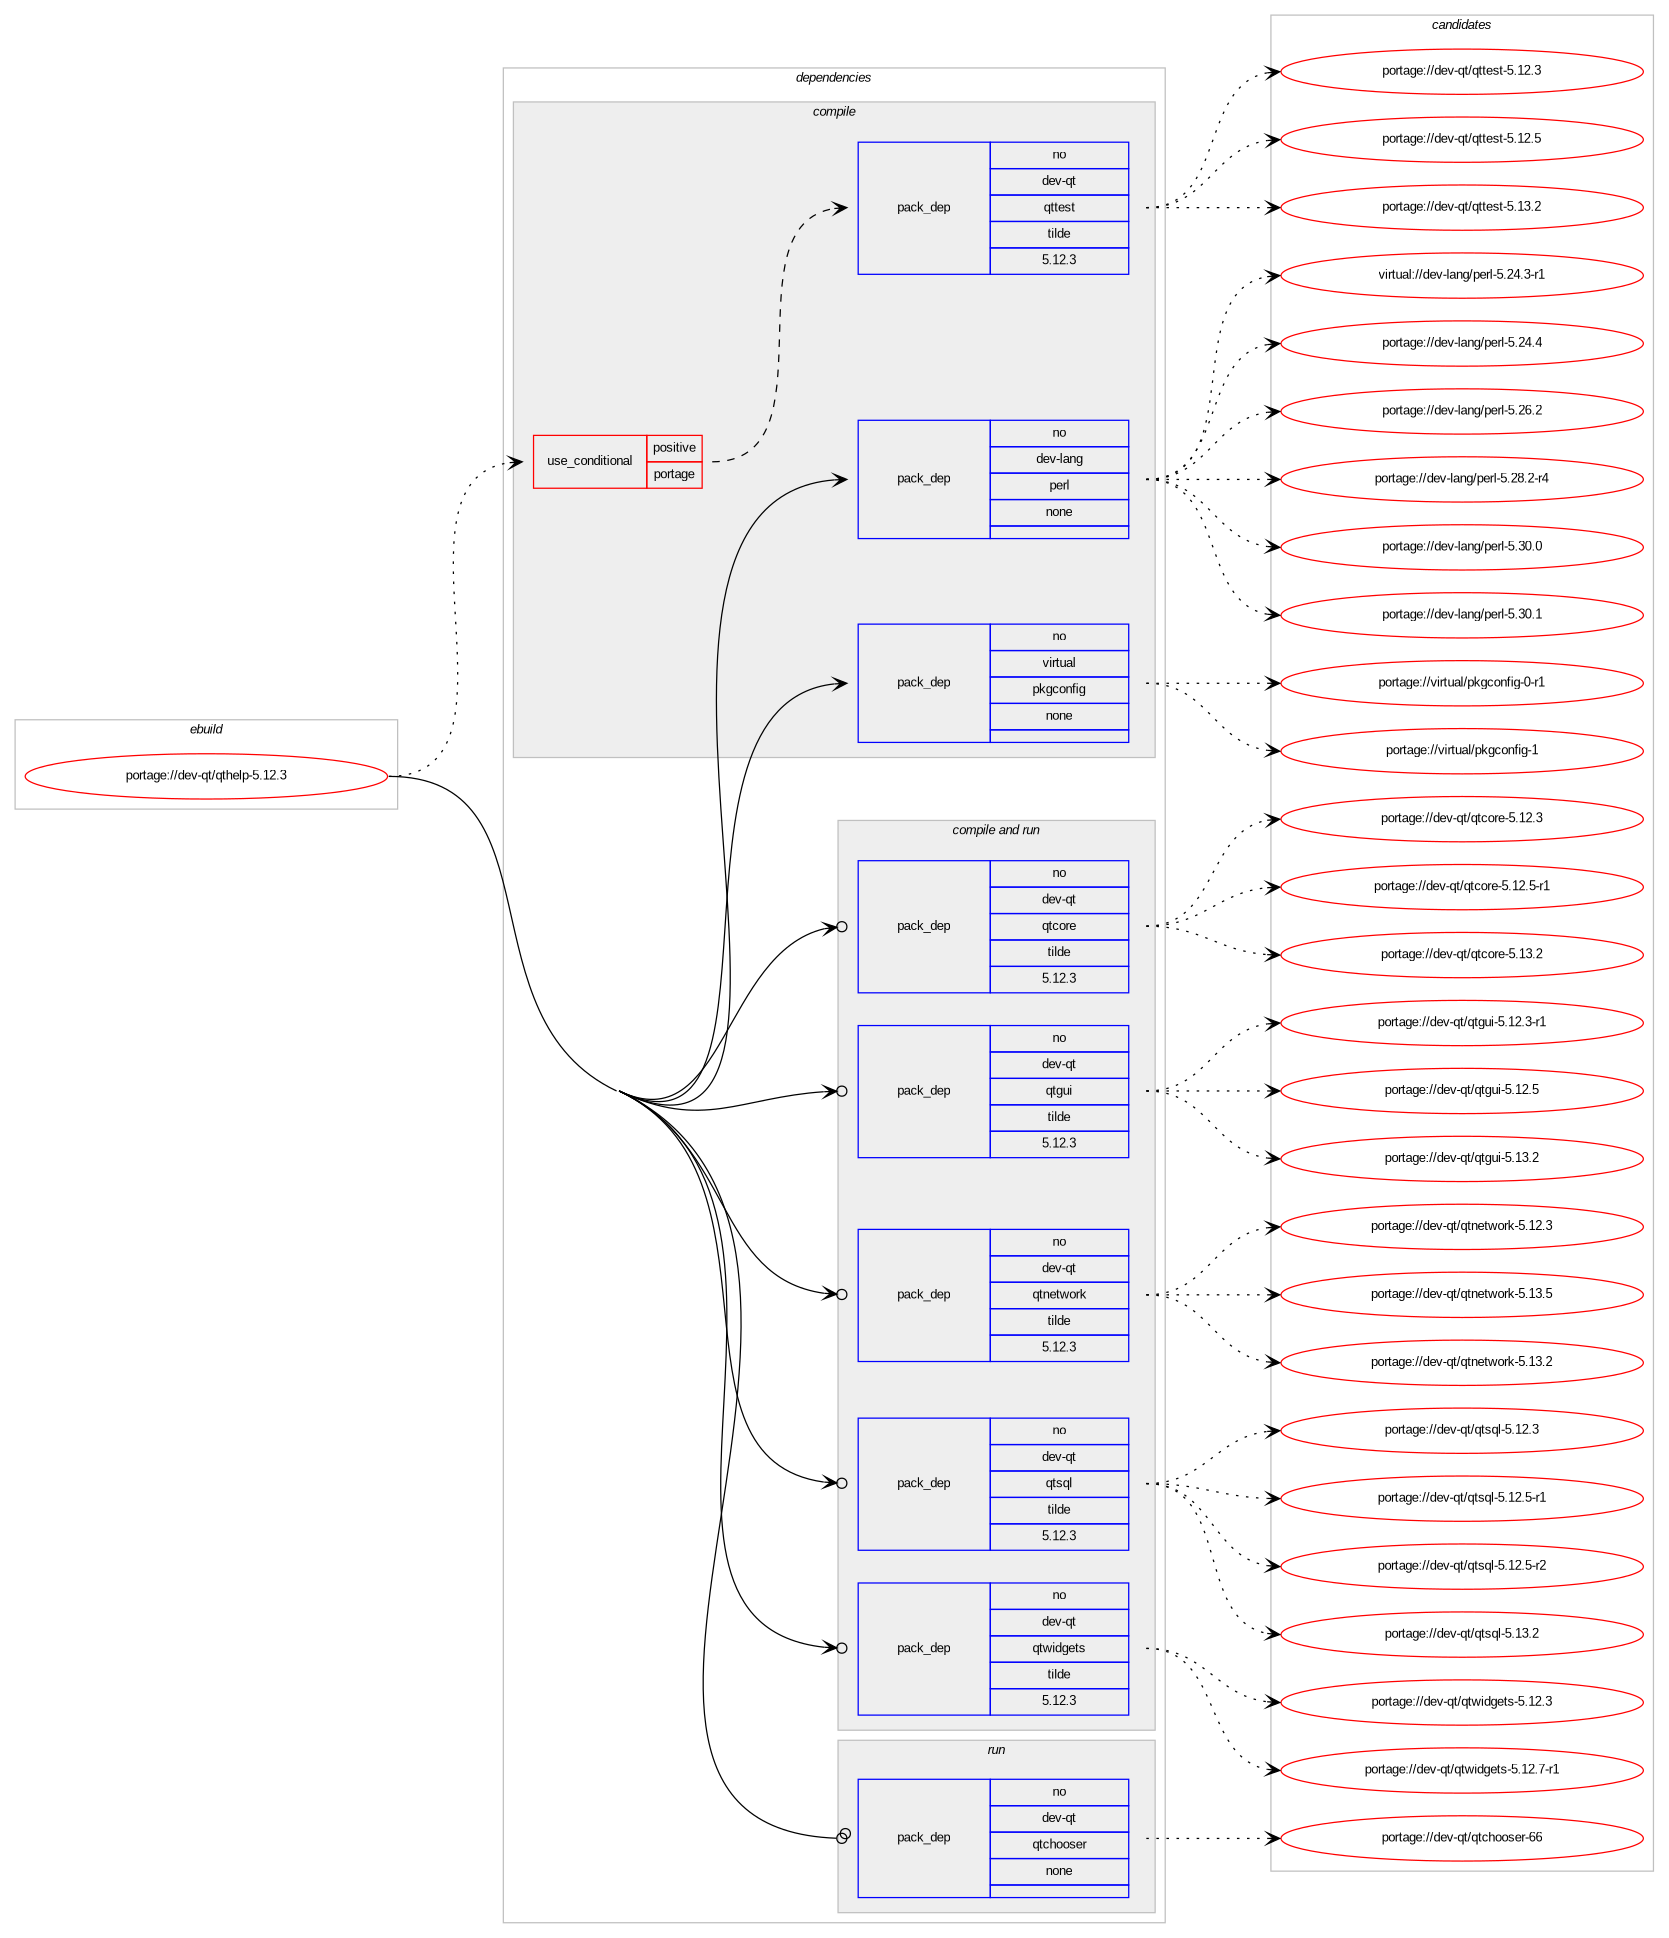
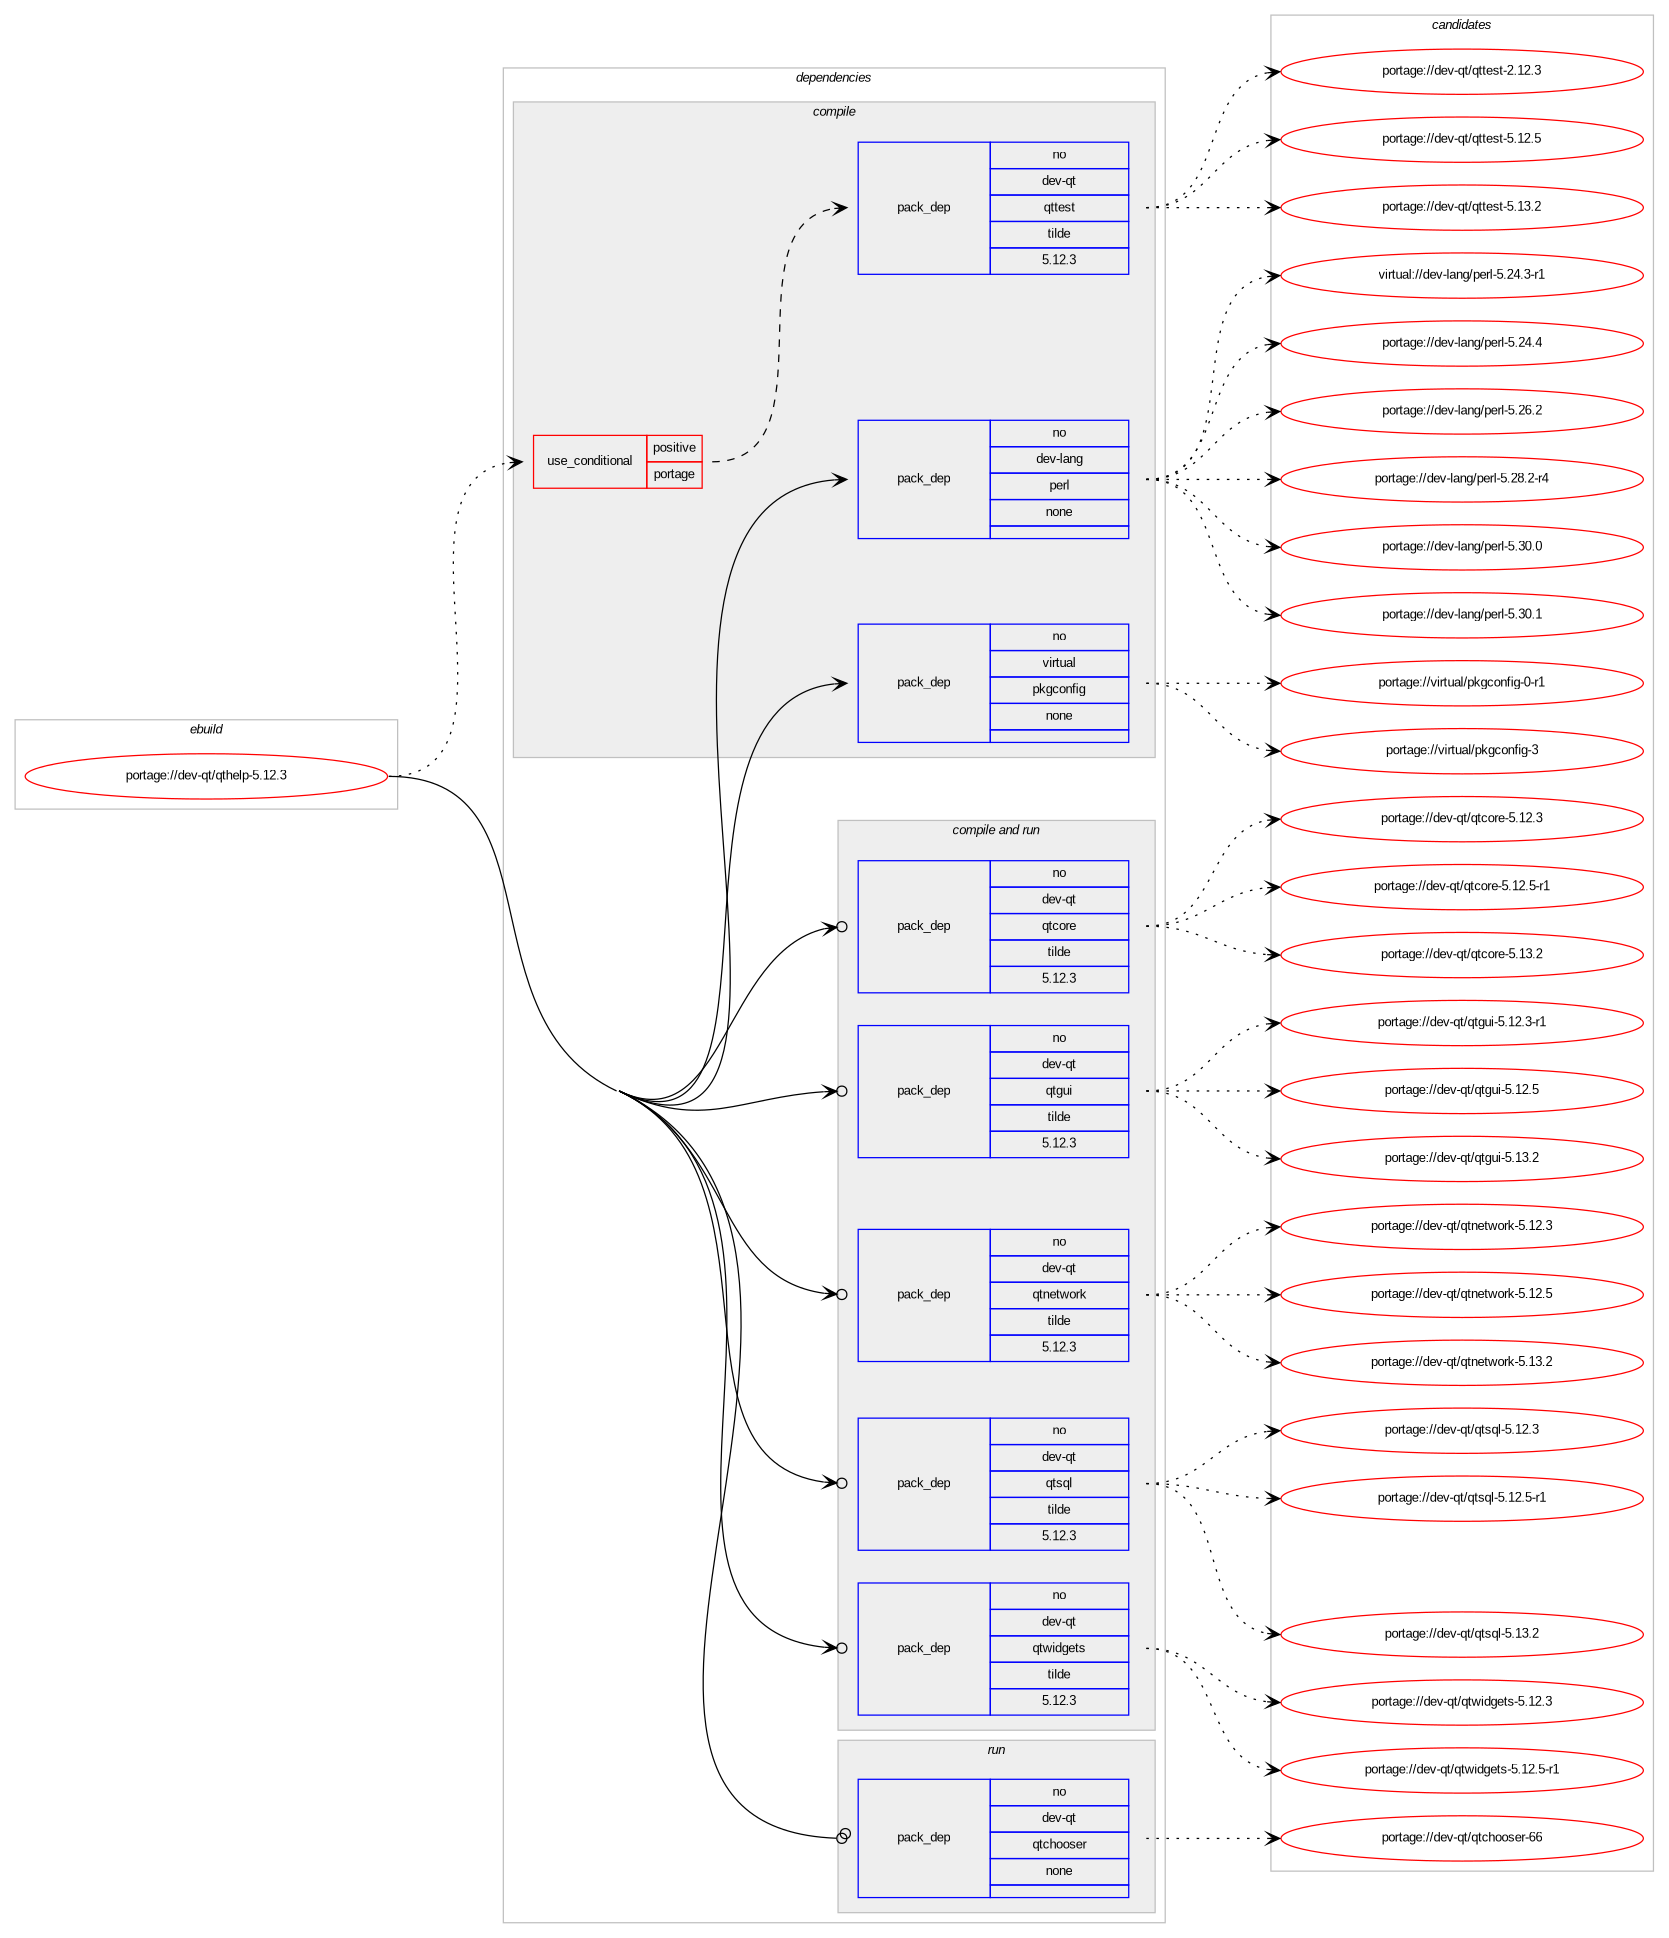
node "portage://dev-qt/qttest-5.12.3": label "portage://dev-qt/qttest-5.12.3" -> "portage://dev-qt/qttest-2.12.3"
node "portage://virtual/pkgconfig-1": label "portage://virtual/pkgconfig-1" -> "portage://virtual/pkgconfig-3"
node "portage://dev-qt/qtnetwork-5.13.5": label "portage://dev-qt/qtnetwork-5.13.5" -> "portage://dev-qt/qtnetwork-5.12.5"
node "portage://dev-qt/qtsql-5.12.5-r2": removed
node "portage://dev-qt/qtwidgets-5.12.7-r1": label "portage://dev-qt/qtwidgets-5.12.7-r1" -> "portage://dev-qt/qtwidgets-5.12.5-r1"
